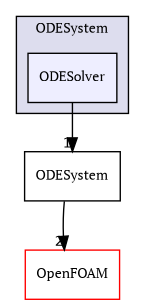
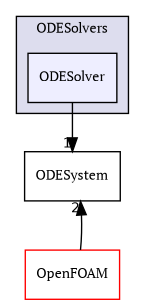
cluster "ODESystem": label "ODESystem" -> "ODESolvers"
edge "ODESystem" -> "OpenFOAM": reversed
